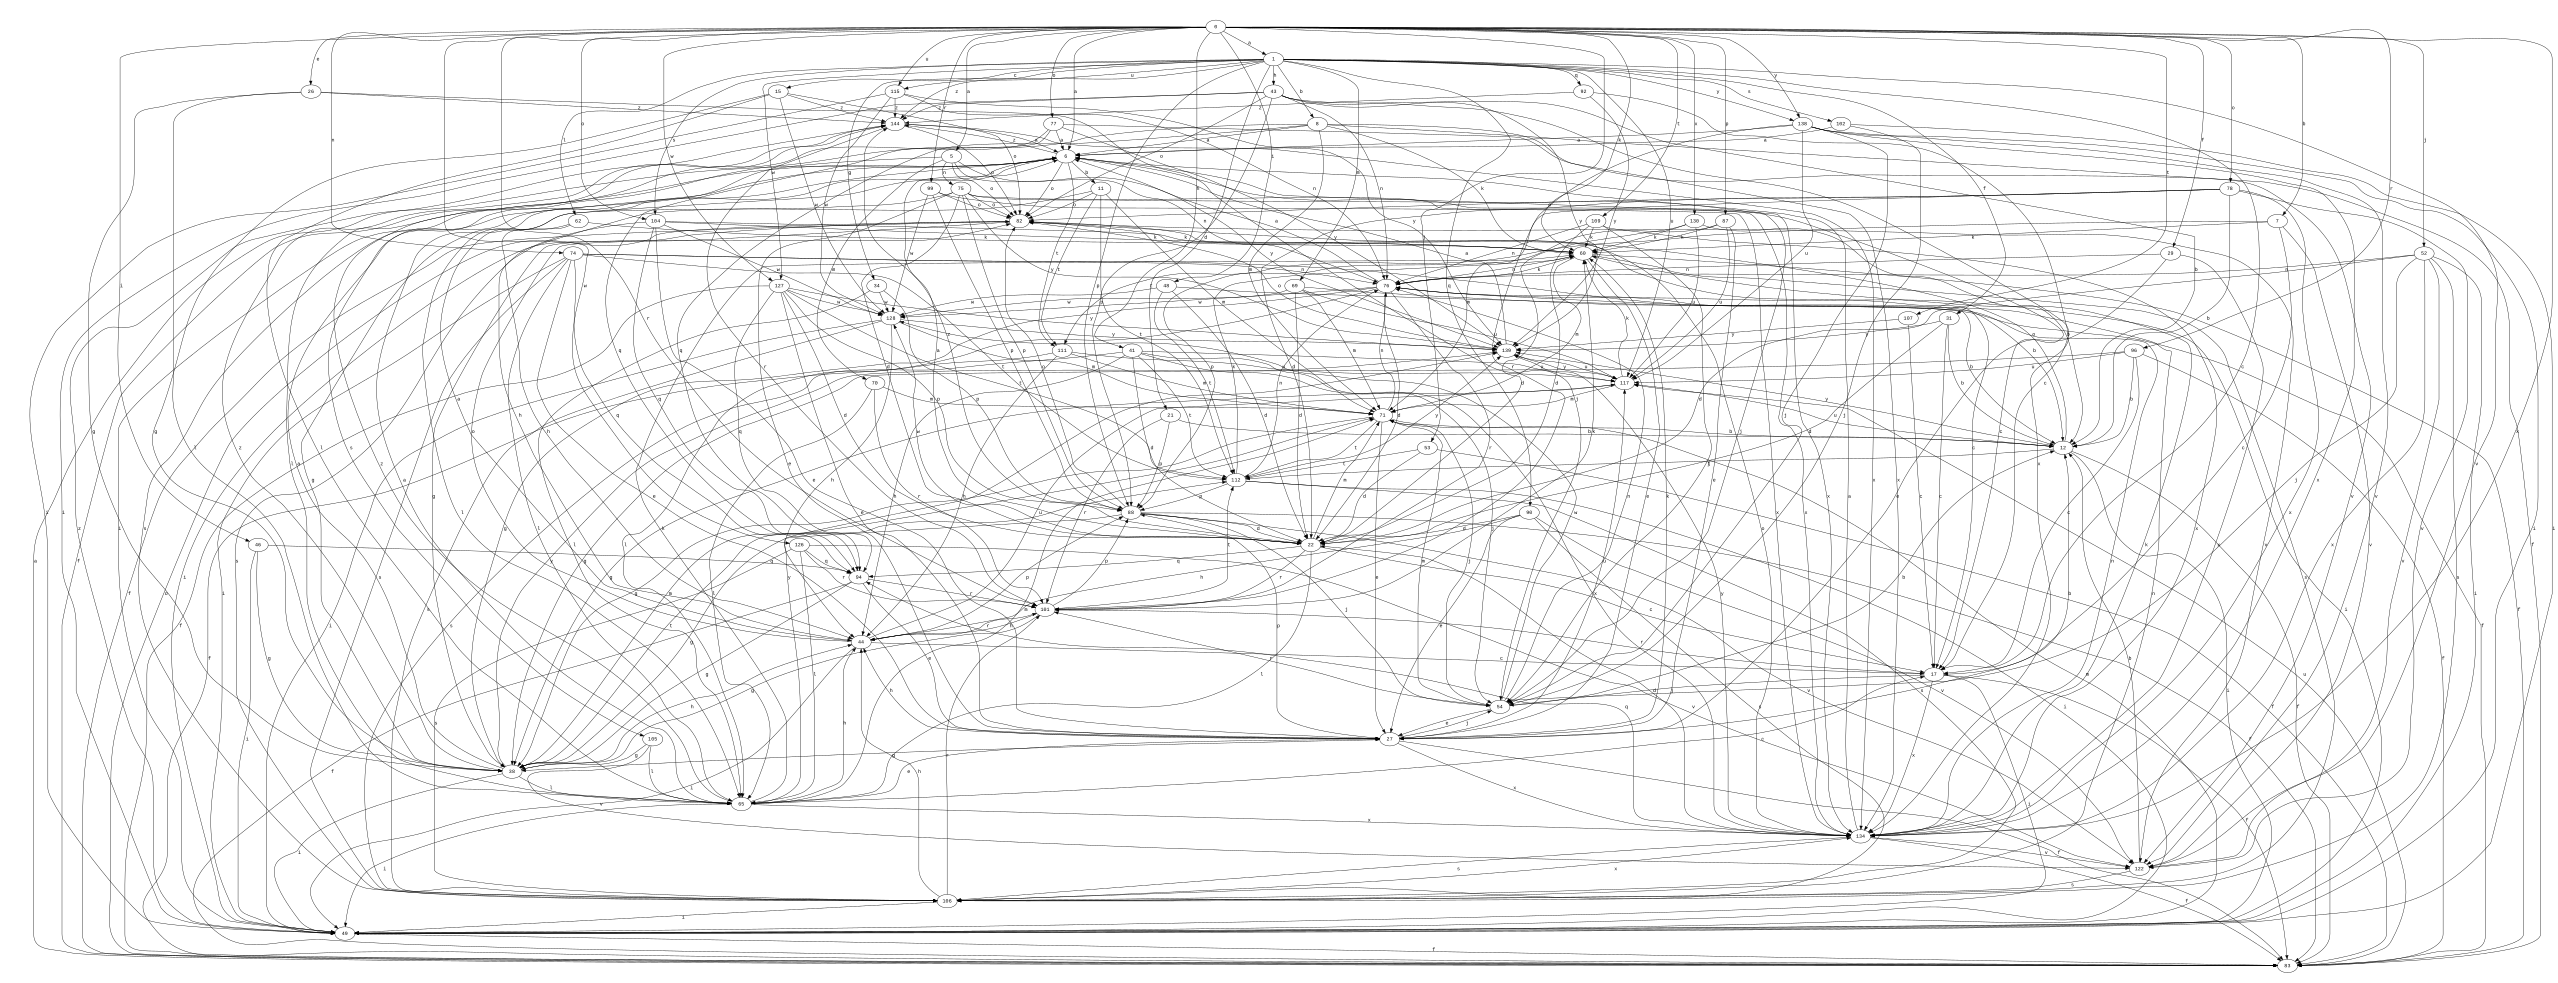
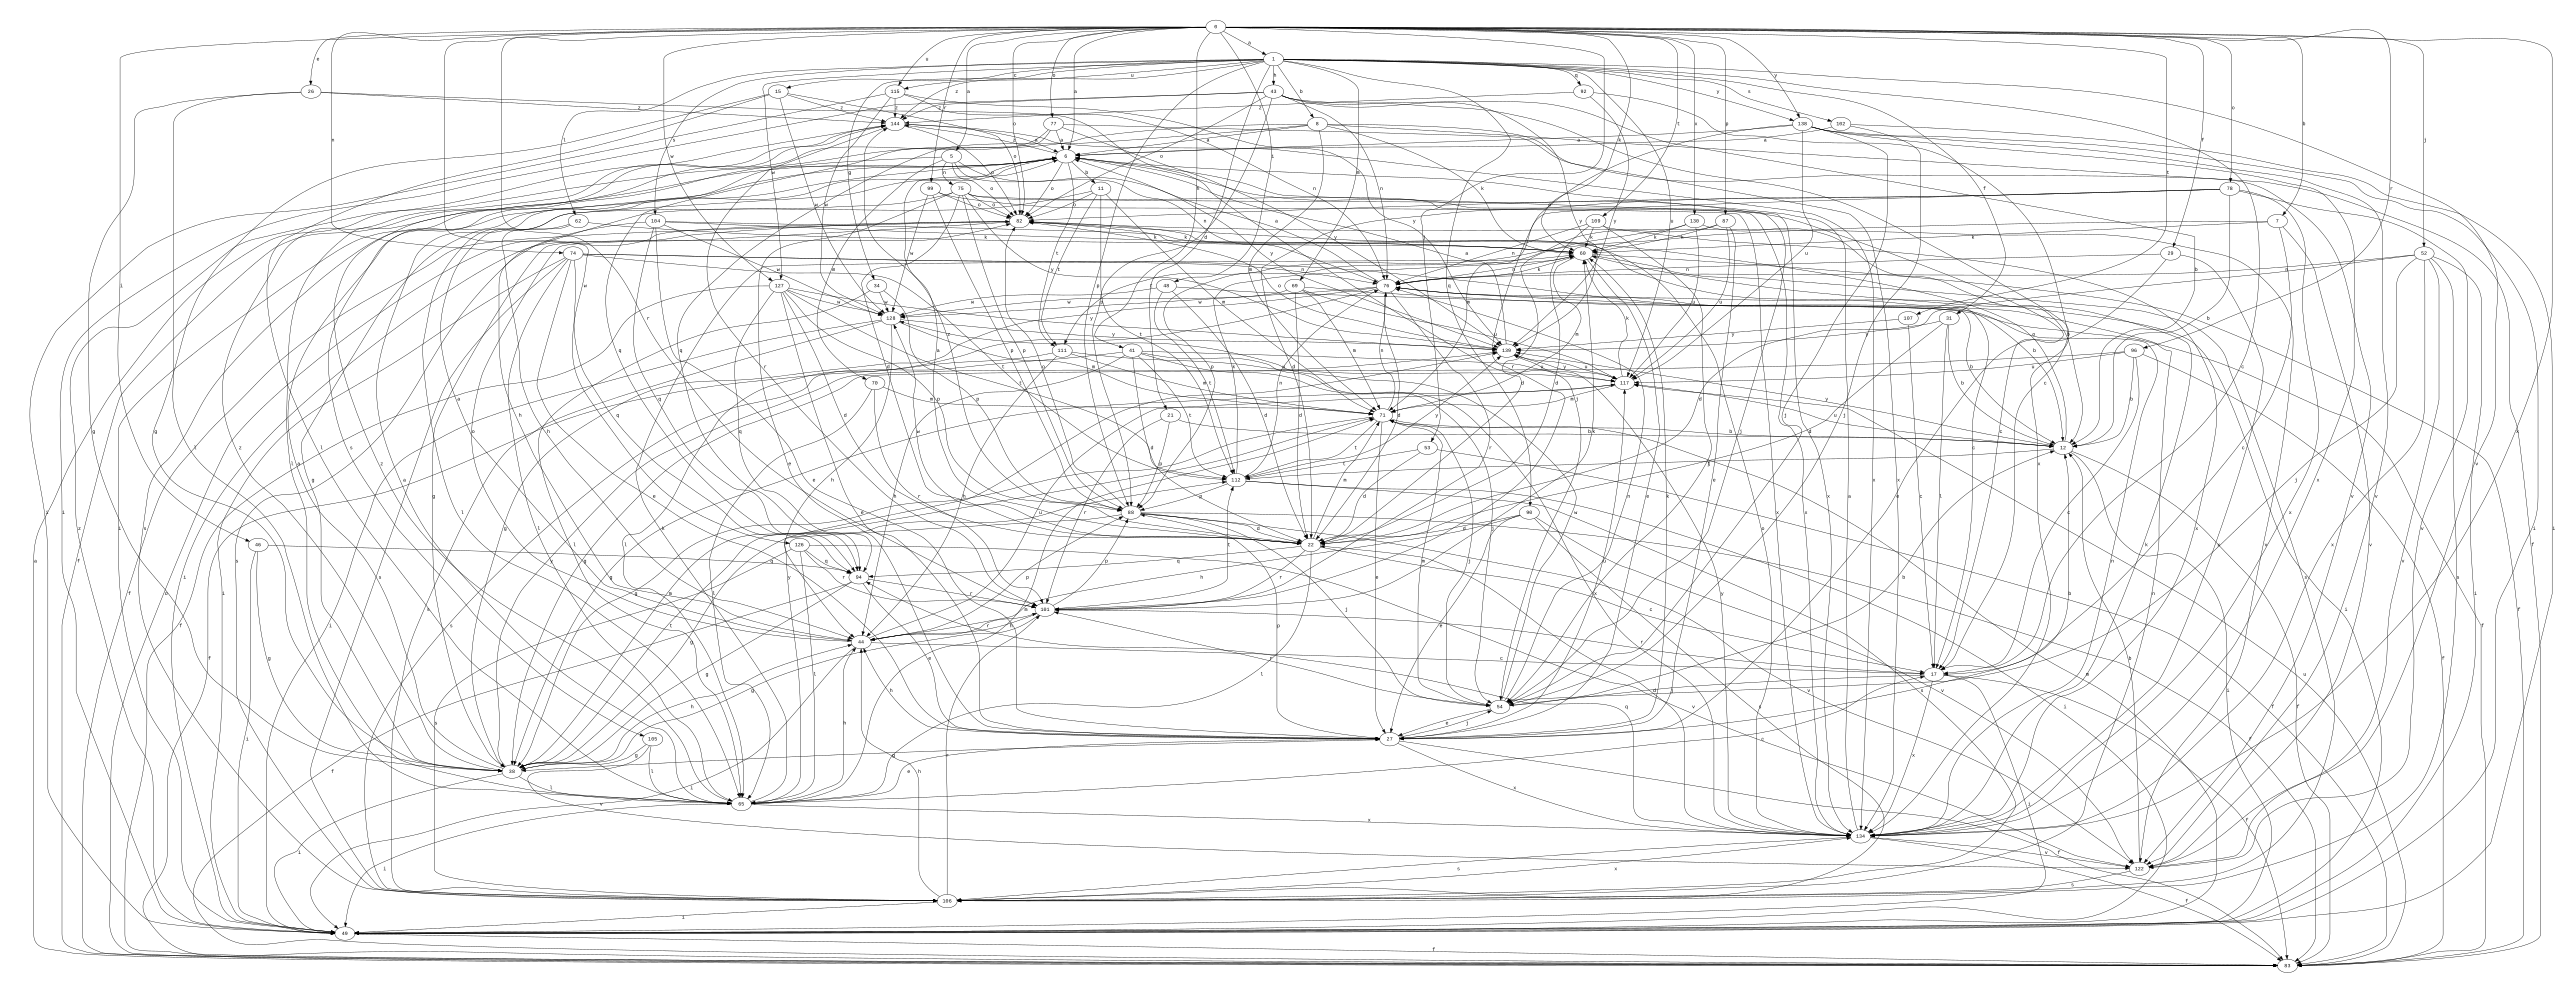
edge "0" -> "104": now "0" -> "82"
edge "31" -> "17": label "c" -> "l"
